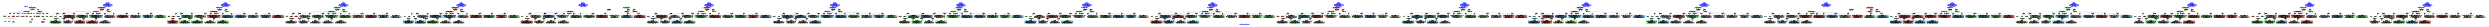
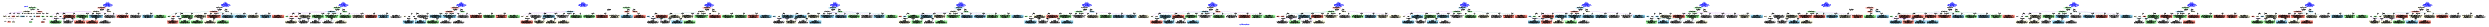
node "Subtype_of_Art": fillcolor white -> skyblue
node "Credit": fillcolor salmon -> white
node "deathDate": fillcolor white -> salmon
